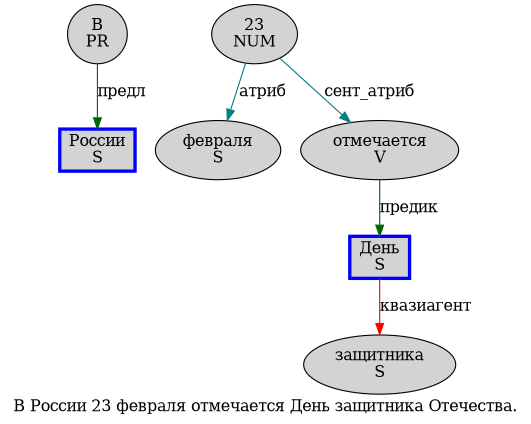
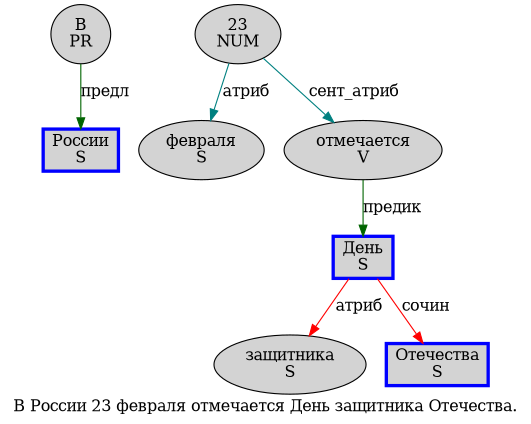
edge "День S" -> "защитника S": label "квазиагент" -> "атриб"
node "Отечества S": added
